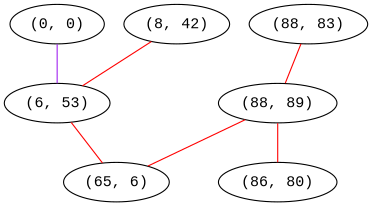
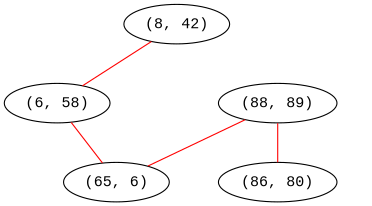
node "(0, 0)": removed
node "(88, 83)": removed
node "(6, 53)": label "(6, 53)" -> "(6, 58)"
